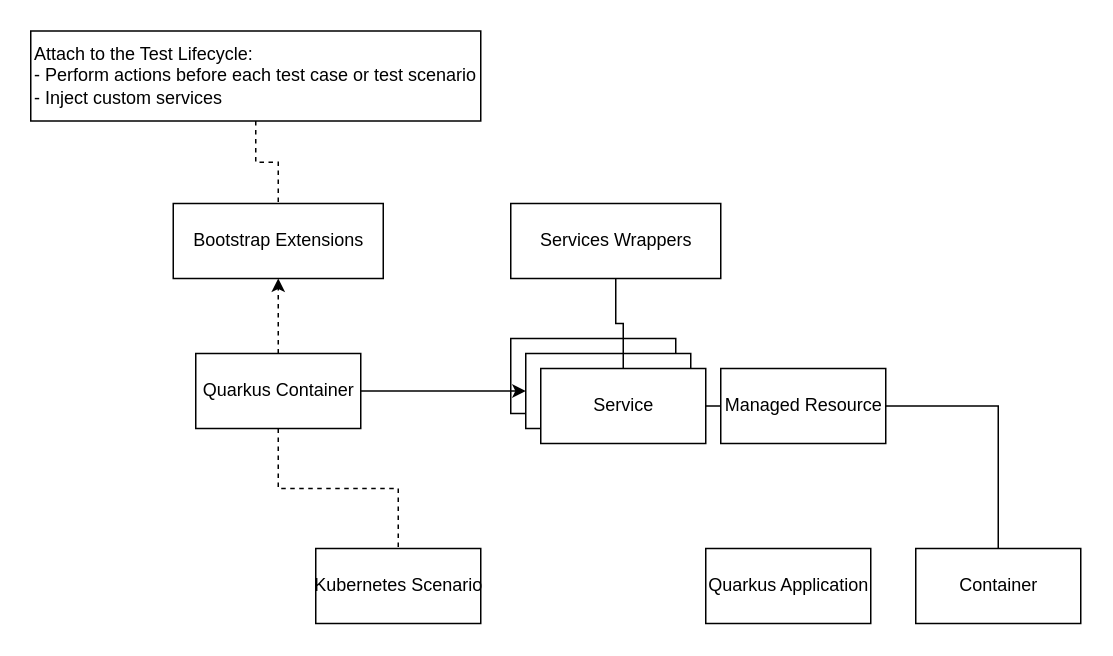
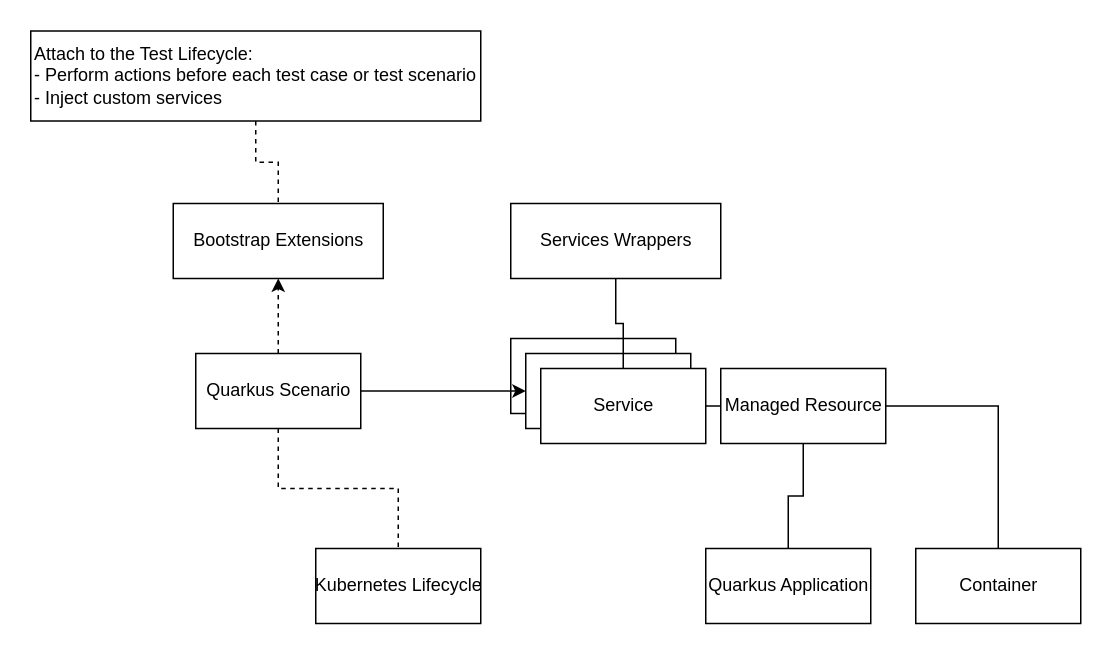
node "Quarkus Container": label "Quarkus Container" -> "Quarkus Scenario"
edge "Managed Resource" -- "Quarkus Application": added
node "Kubernetes Scenario": label "Kubernetes Scenario" -> "Kubernetes Lifecycle"
